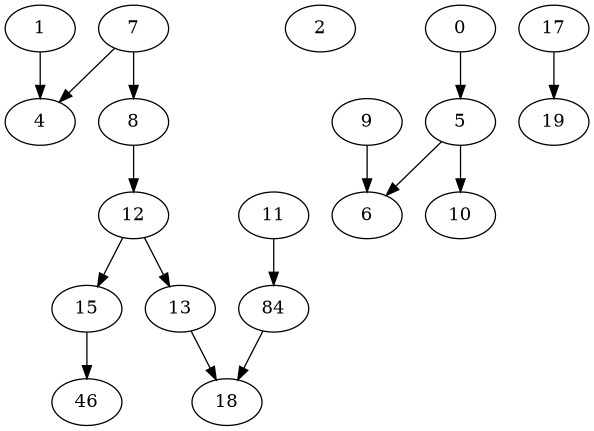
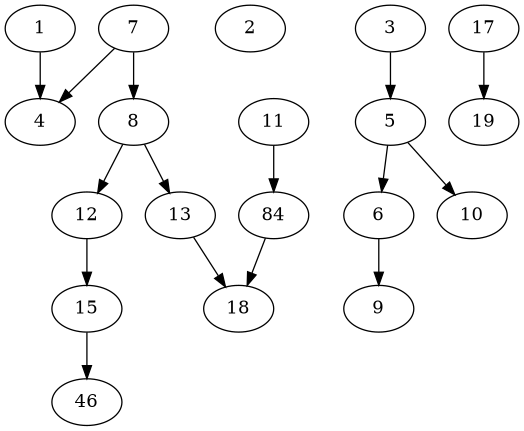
node "0": label "0" -> "3"
edge "9" -> "6": reversed
edge "12" -> "13": now "8" -> "13"
